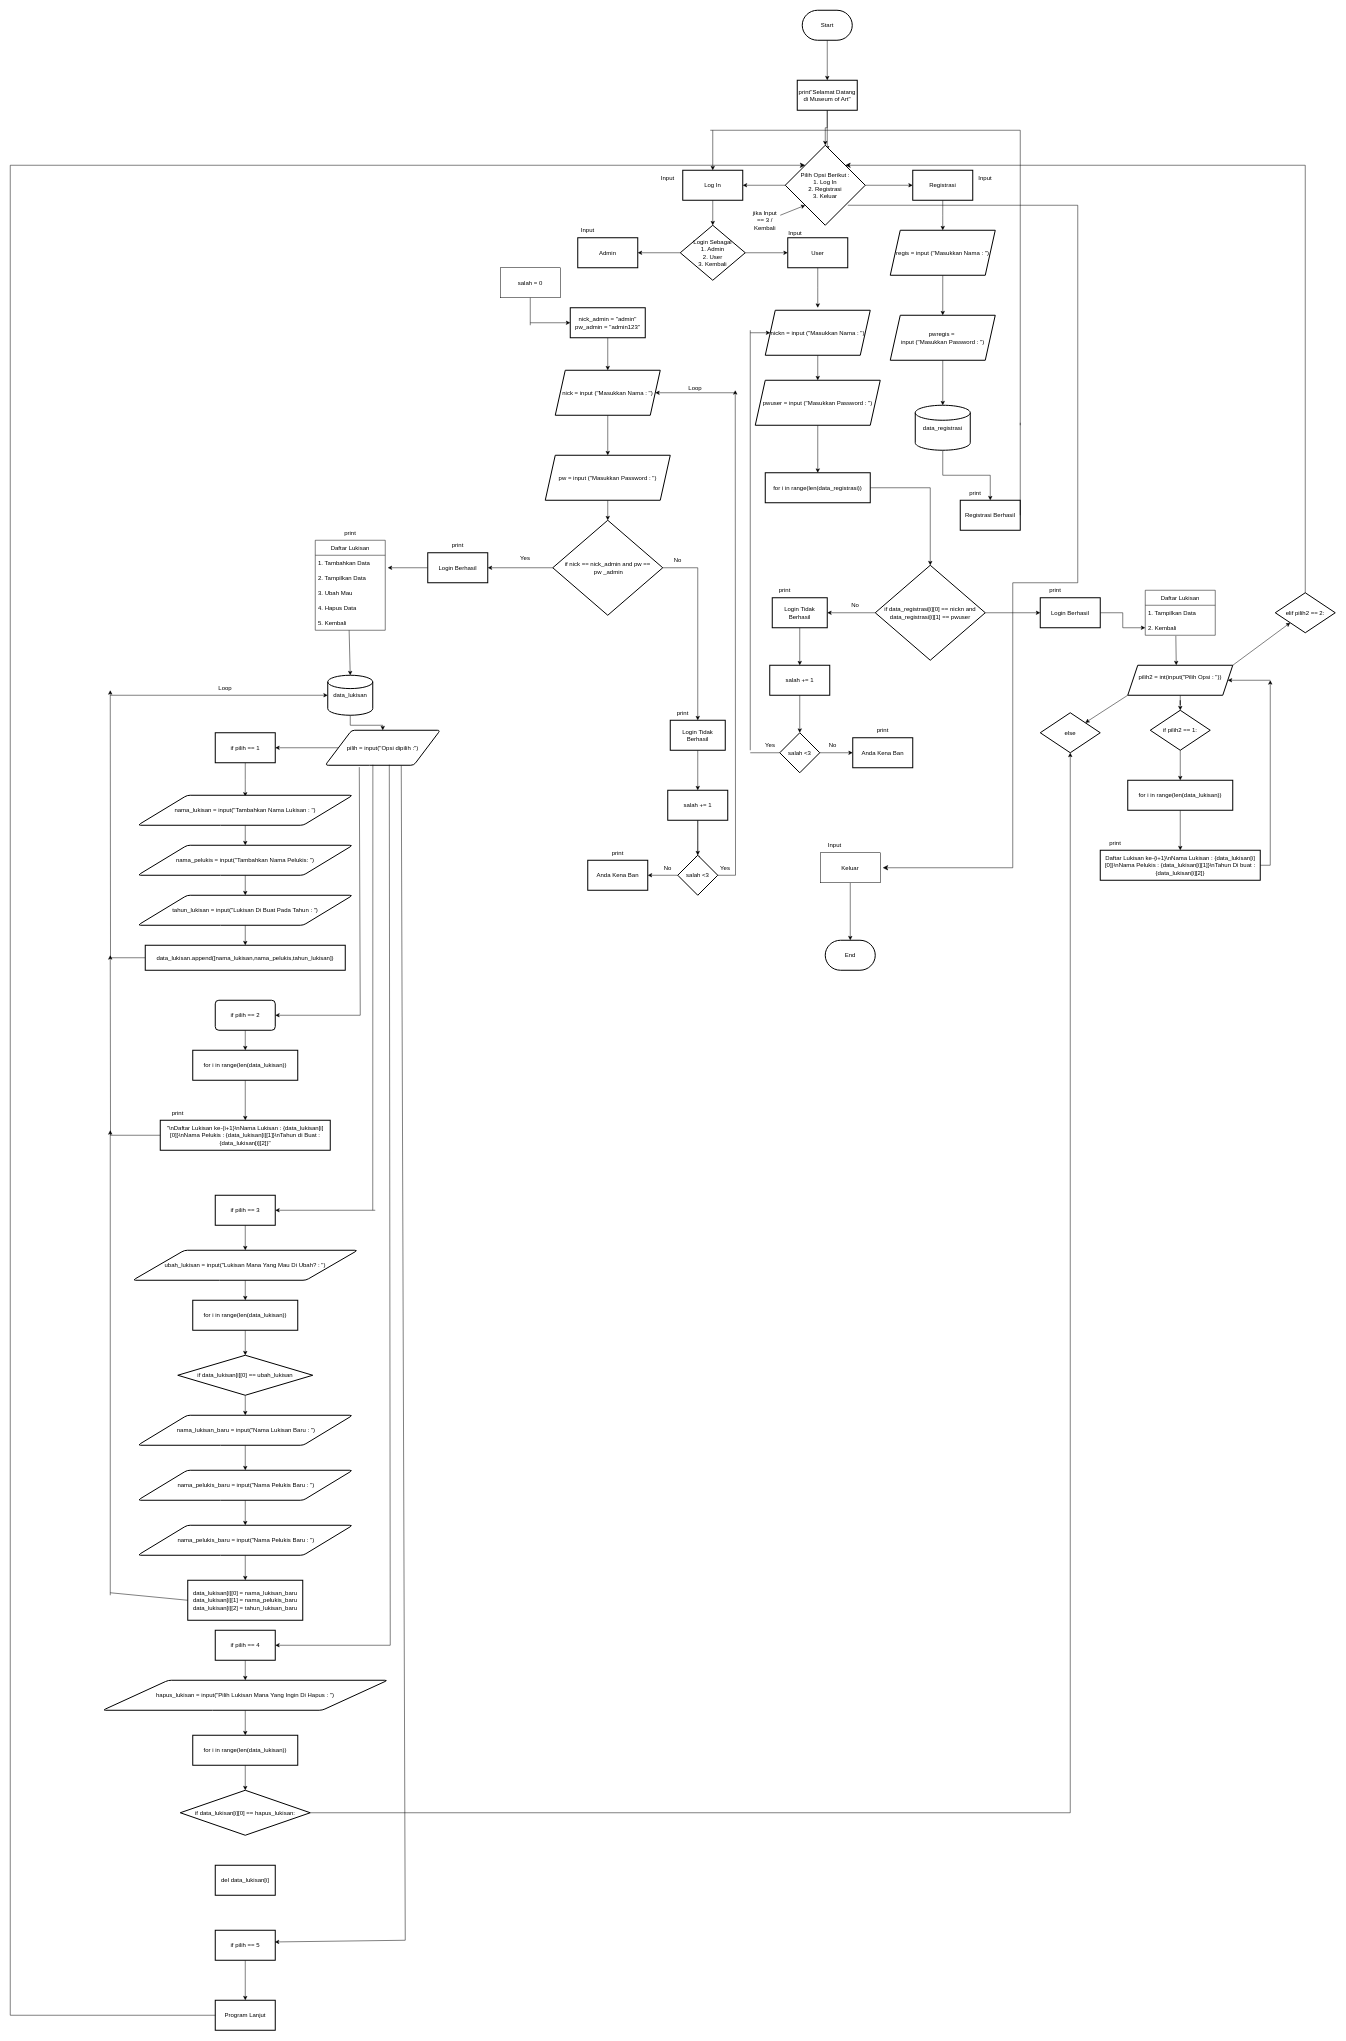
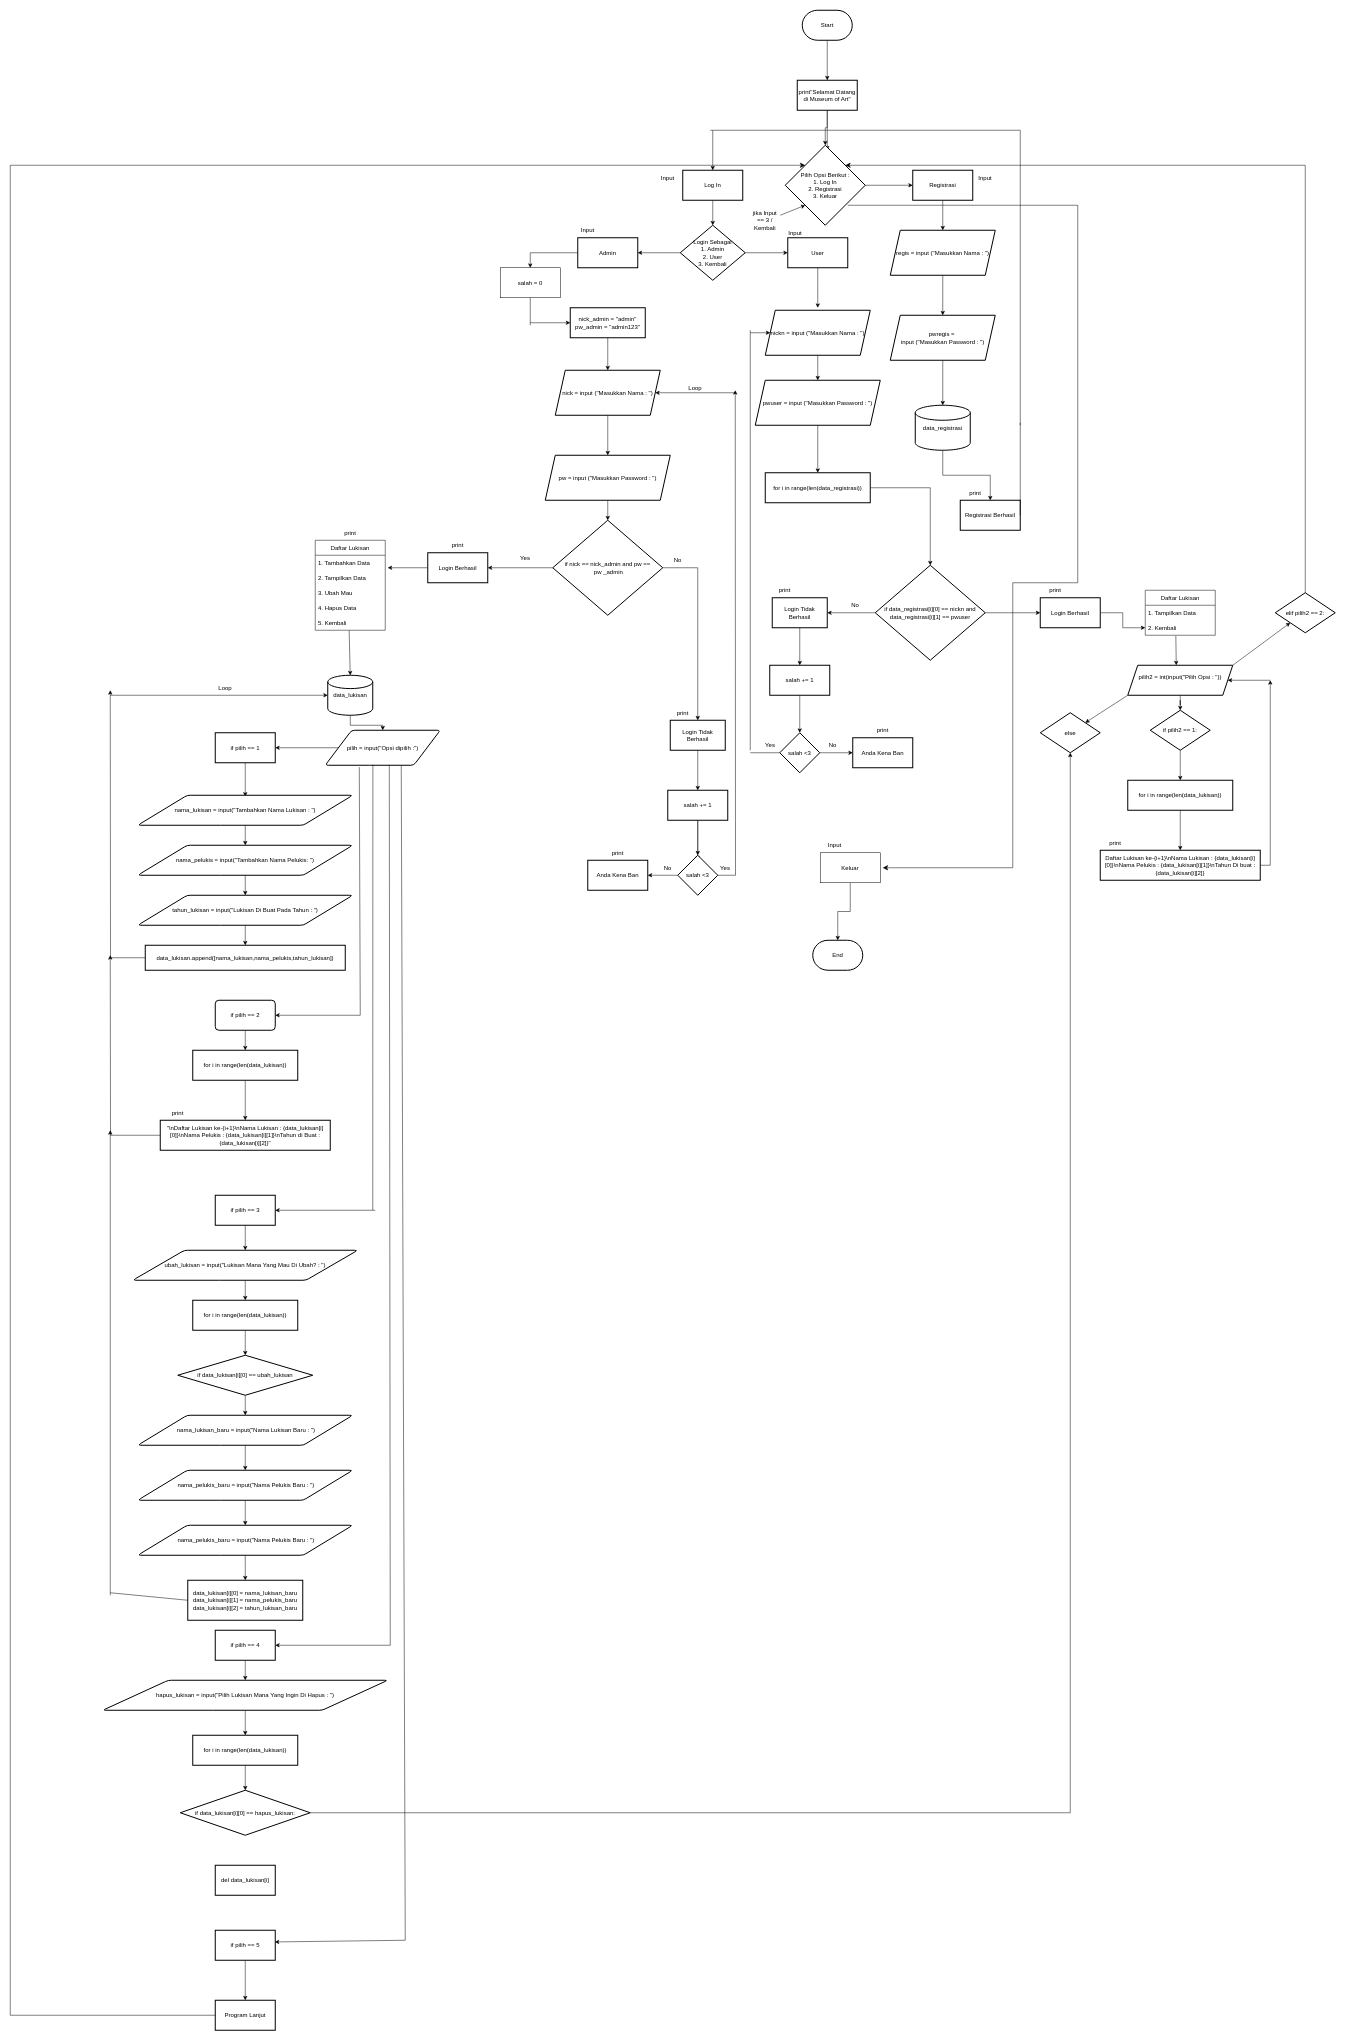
edge "Pilih Opsi Berikut : 1. Log In 2. Registrasi 3. Keluar" -> "Log In": removed
edge "Admin" -> "salah = 0": added
node "End": moved (850, 955) -> (838, 955)
